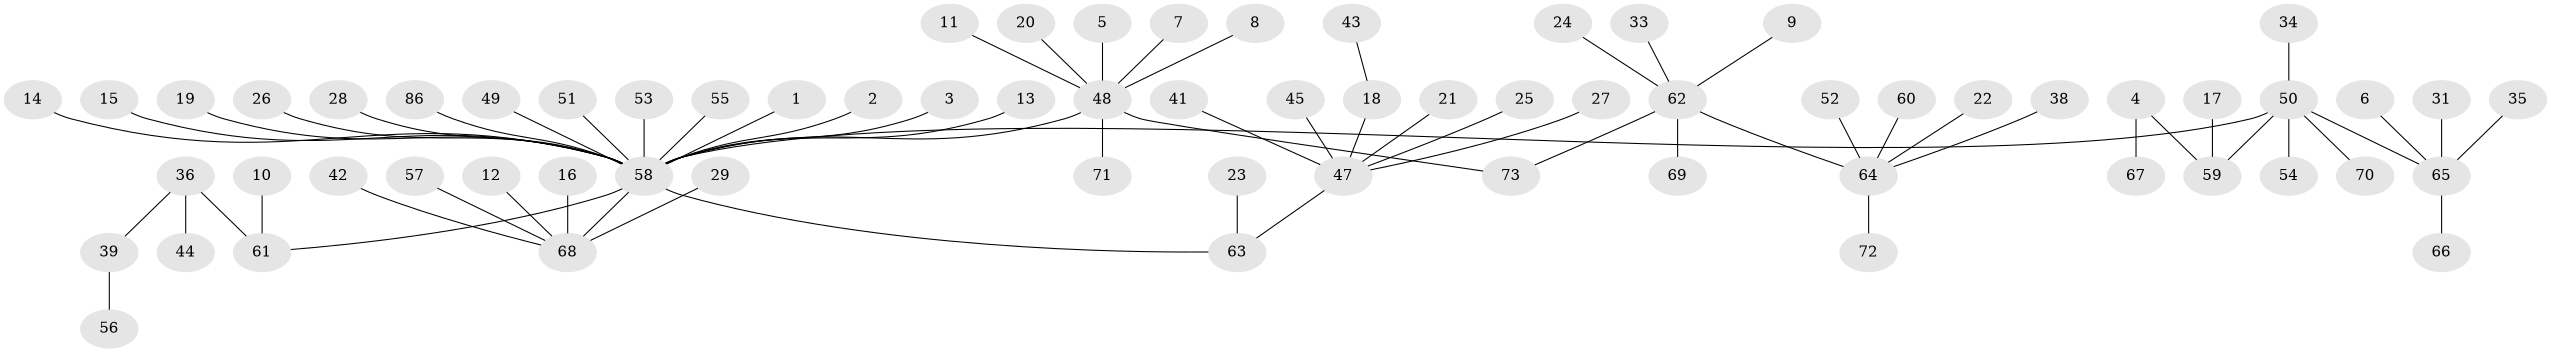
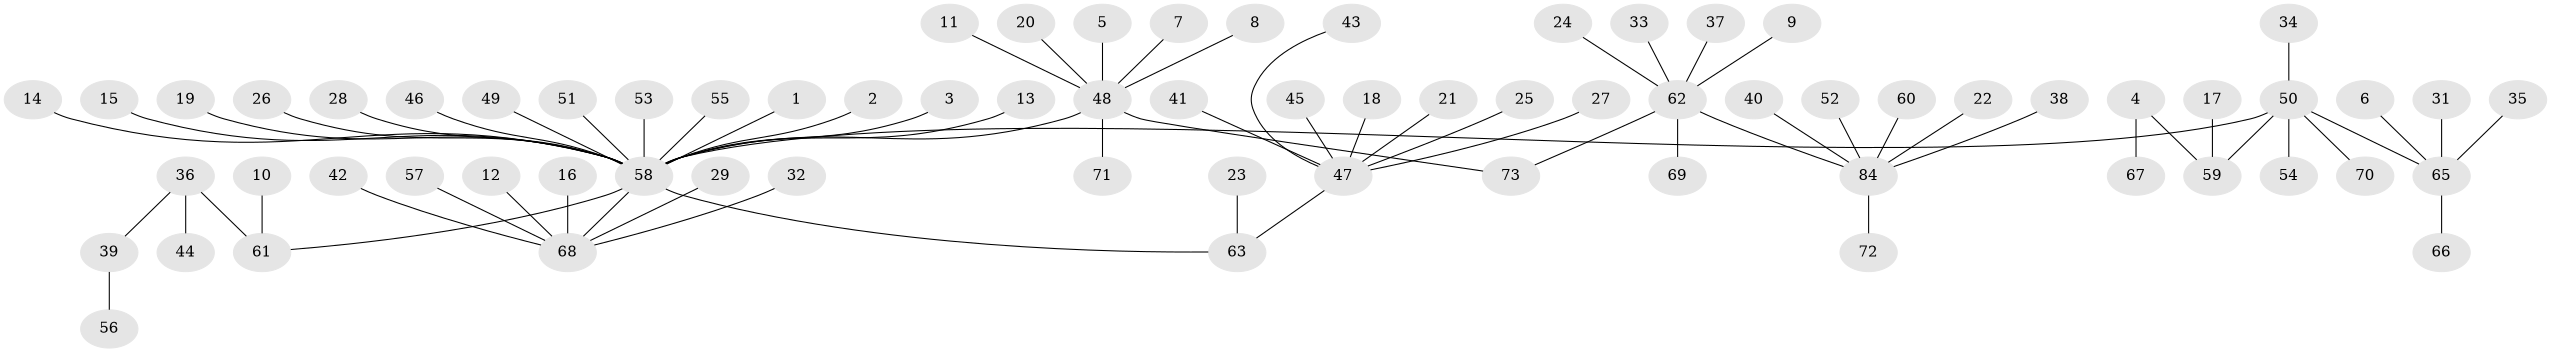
node "37": added
edge "43" -- "18": now "43" -- "47"
node "86": label "86" -> "46"
node "40": added
node "32": added
node "64": label "64" -> "84"
